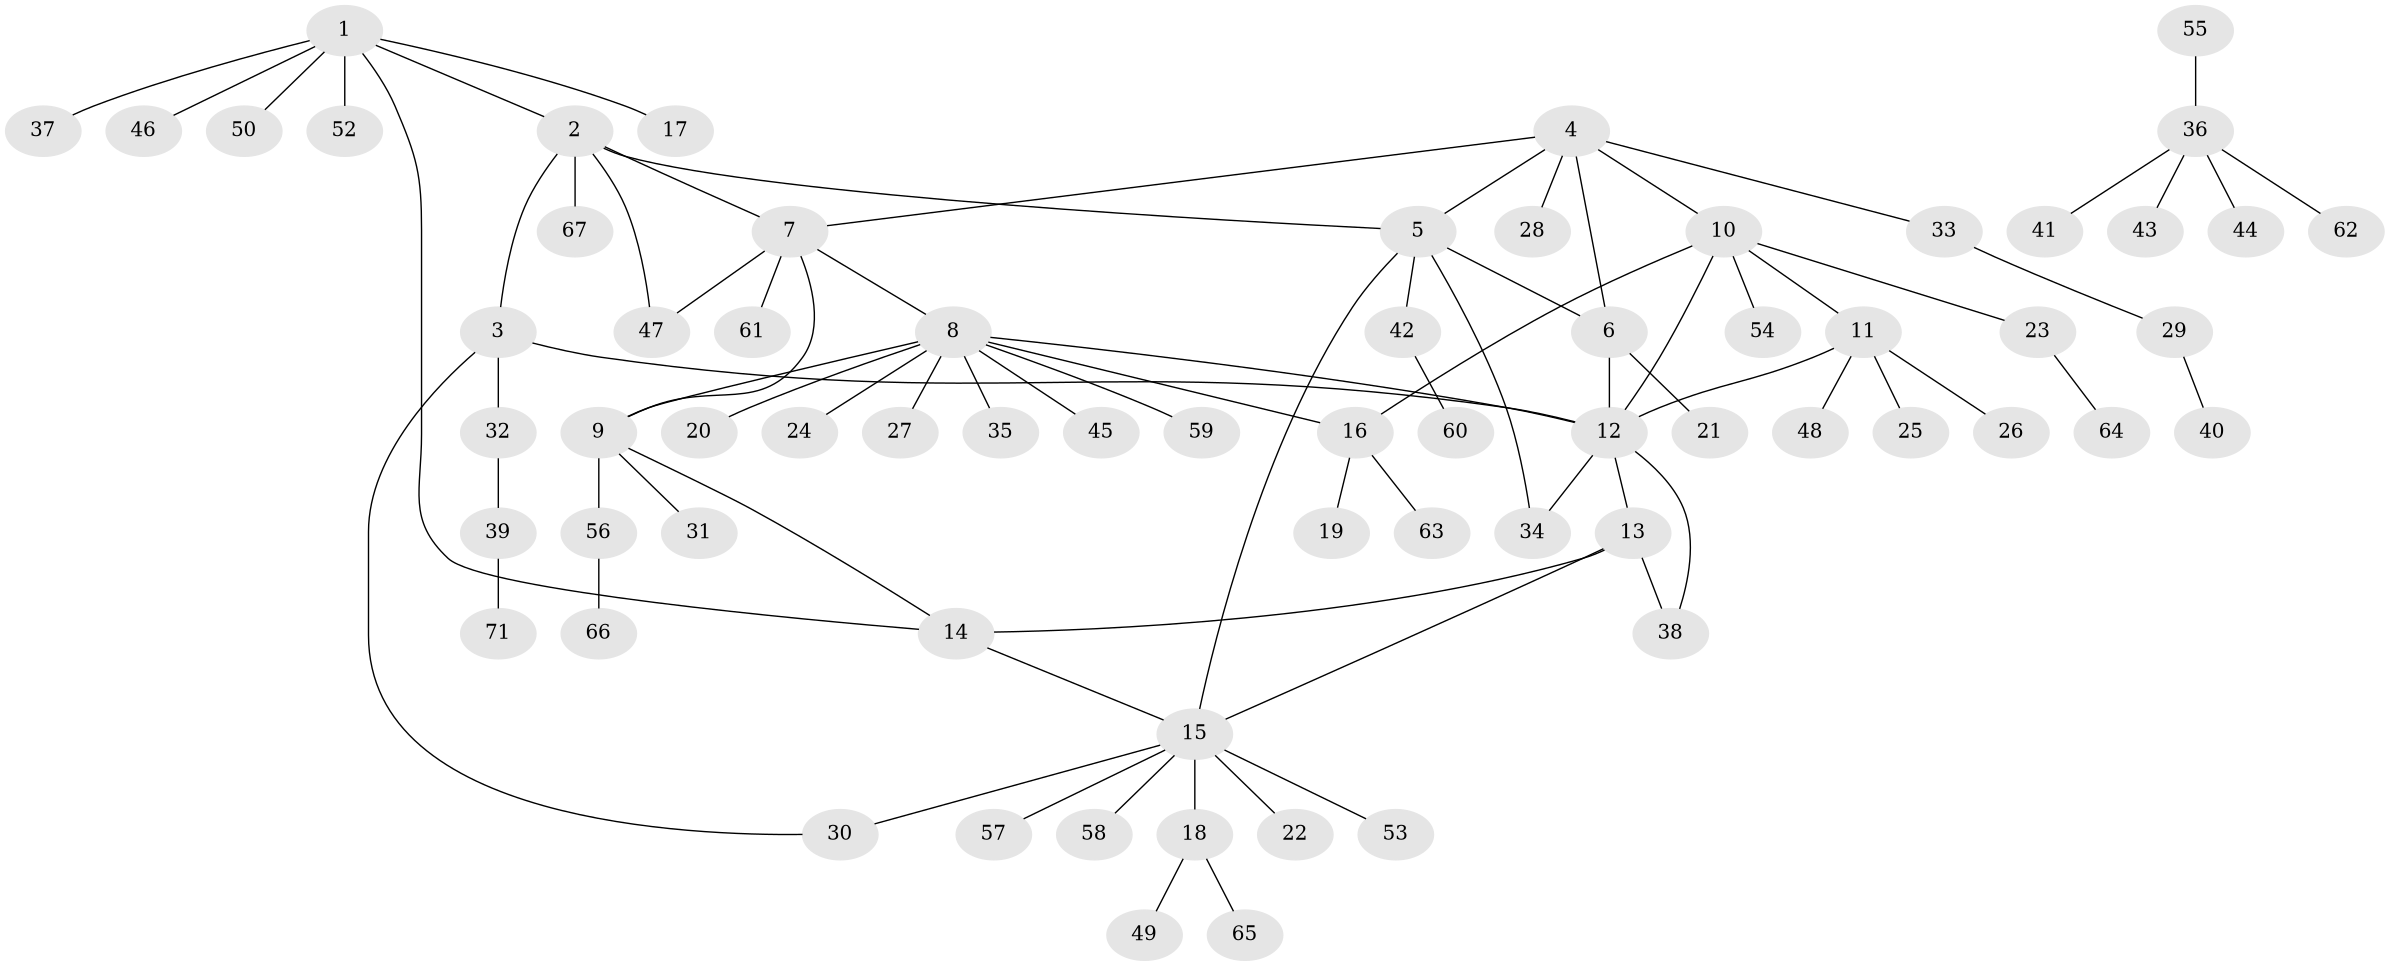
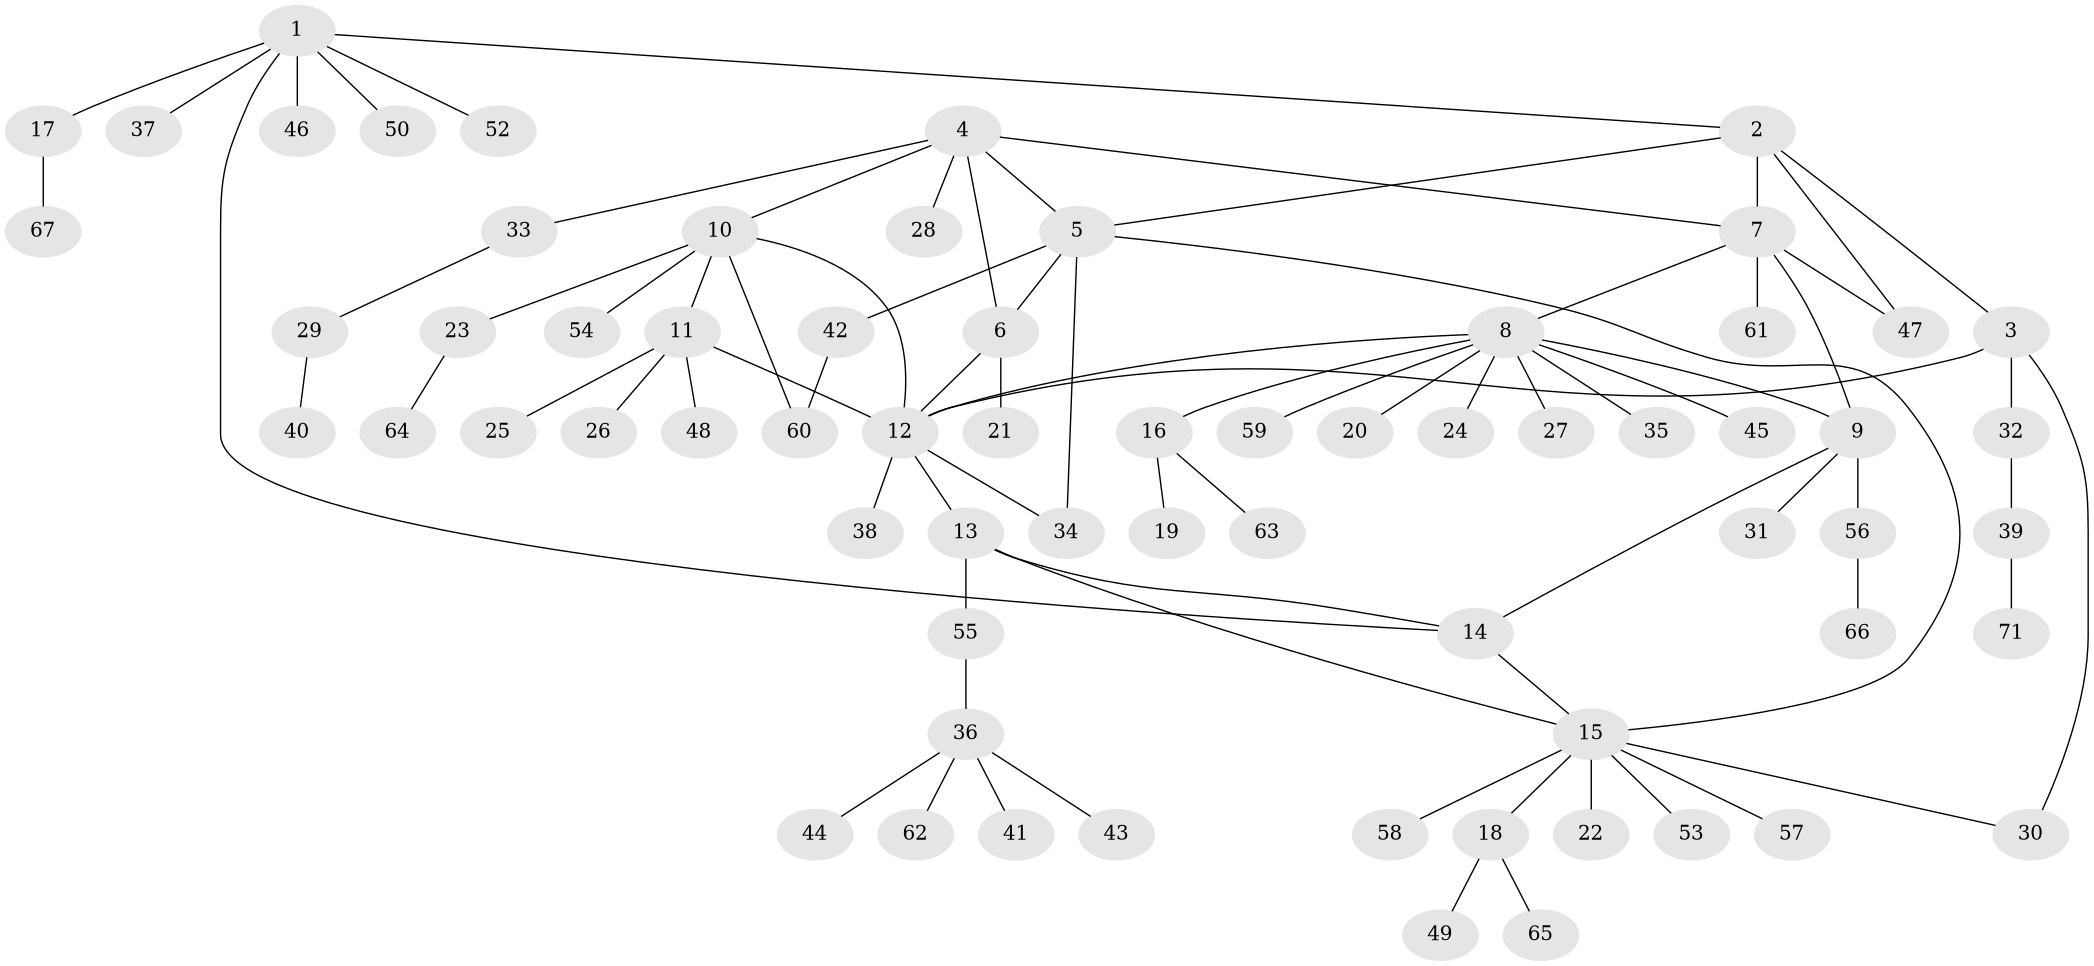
edge "2" -- "67": now "17" -- "67"
edge "10" -- "16": now "10" -- "60"
edge "13" -- "38": now "13" -- "55"
